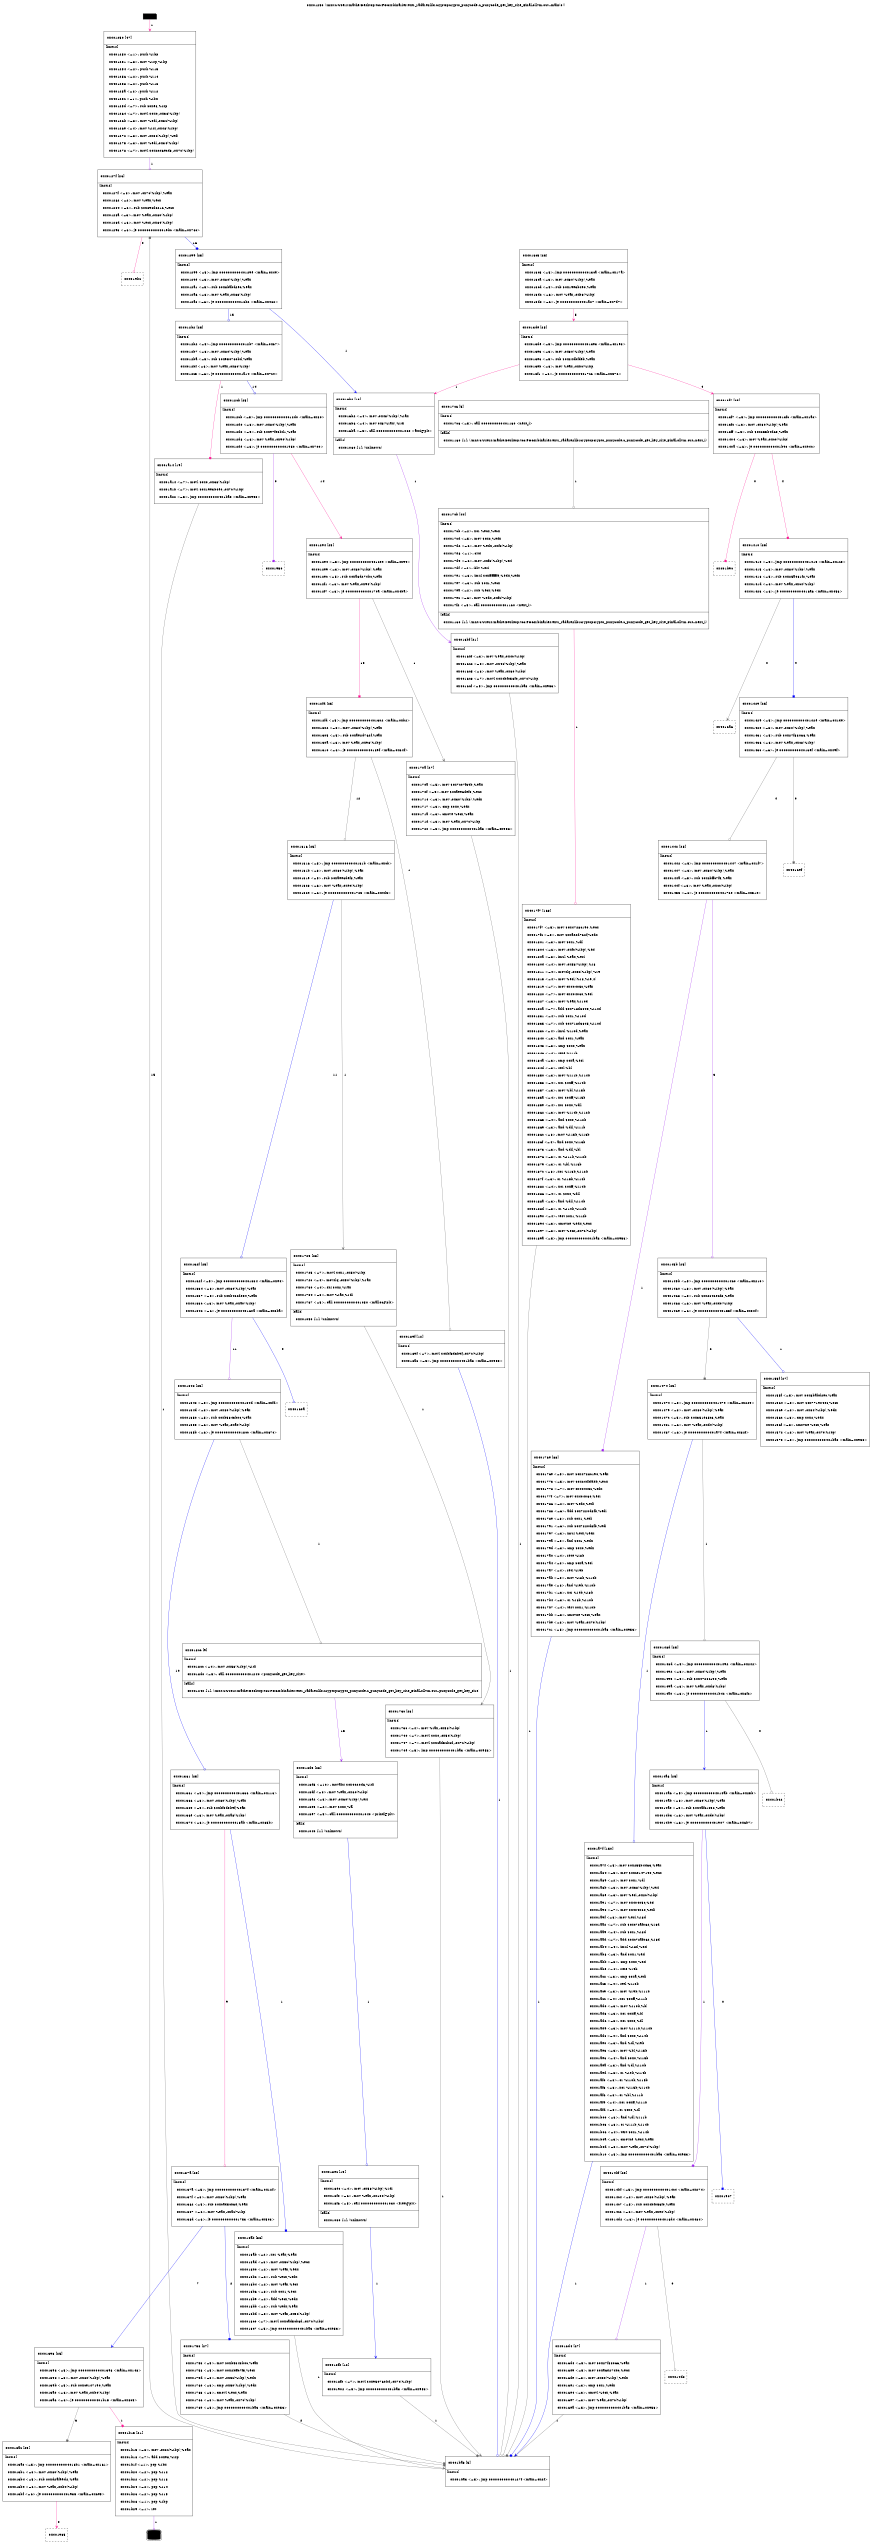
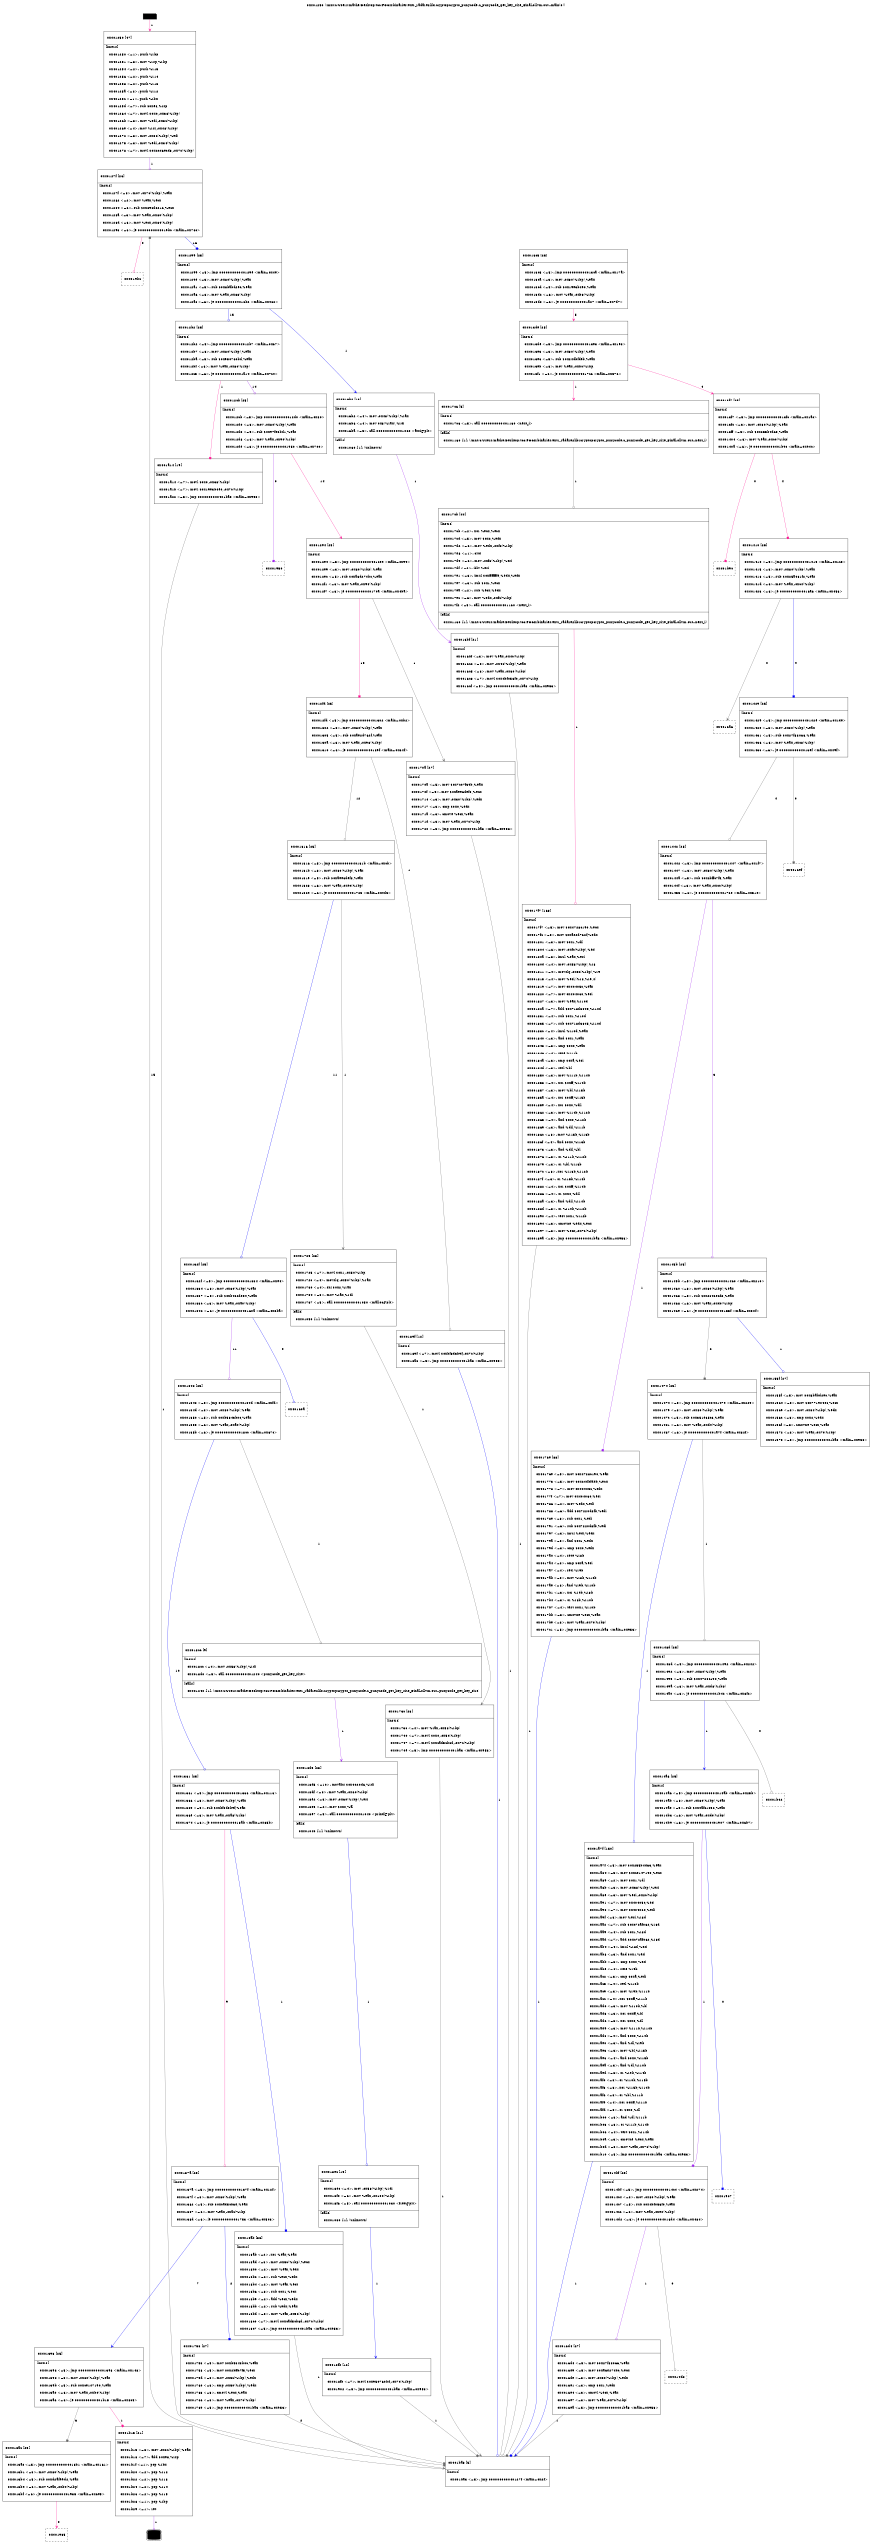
edge "0x4013de [25]" -> "0x4016b2 [13]": now "0x4013de [25]" -> "0x4017c6 [5]"
edge "0x4012b2 [25]" -> "0x4012cb [25]": color blue -> purple
edge "0x4018cc [9]" -> "0x4018d5 [23]": label " 15" -> " 1"
